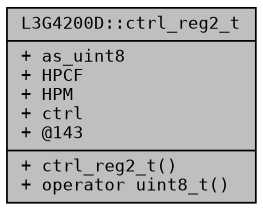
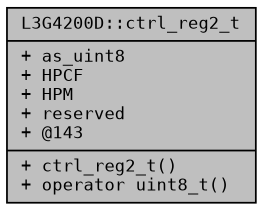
node "L3G4200D::ctrl_reg2_t": text "+ ctrl" -> "+ reserved"
